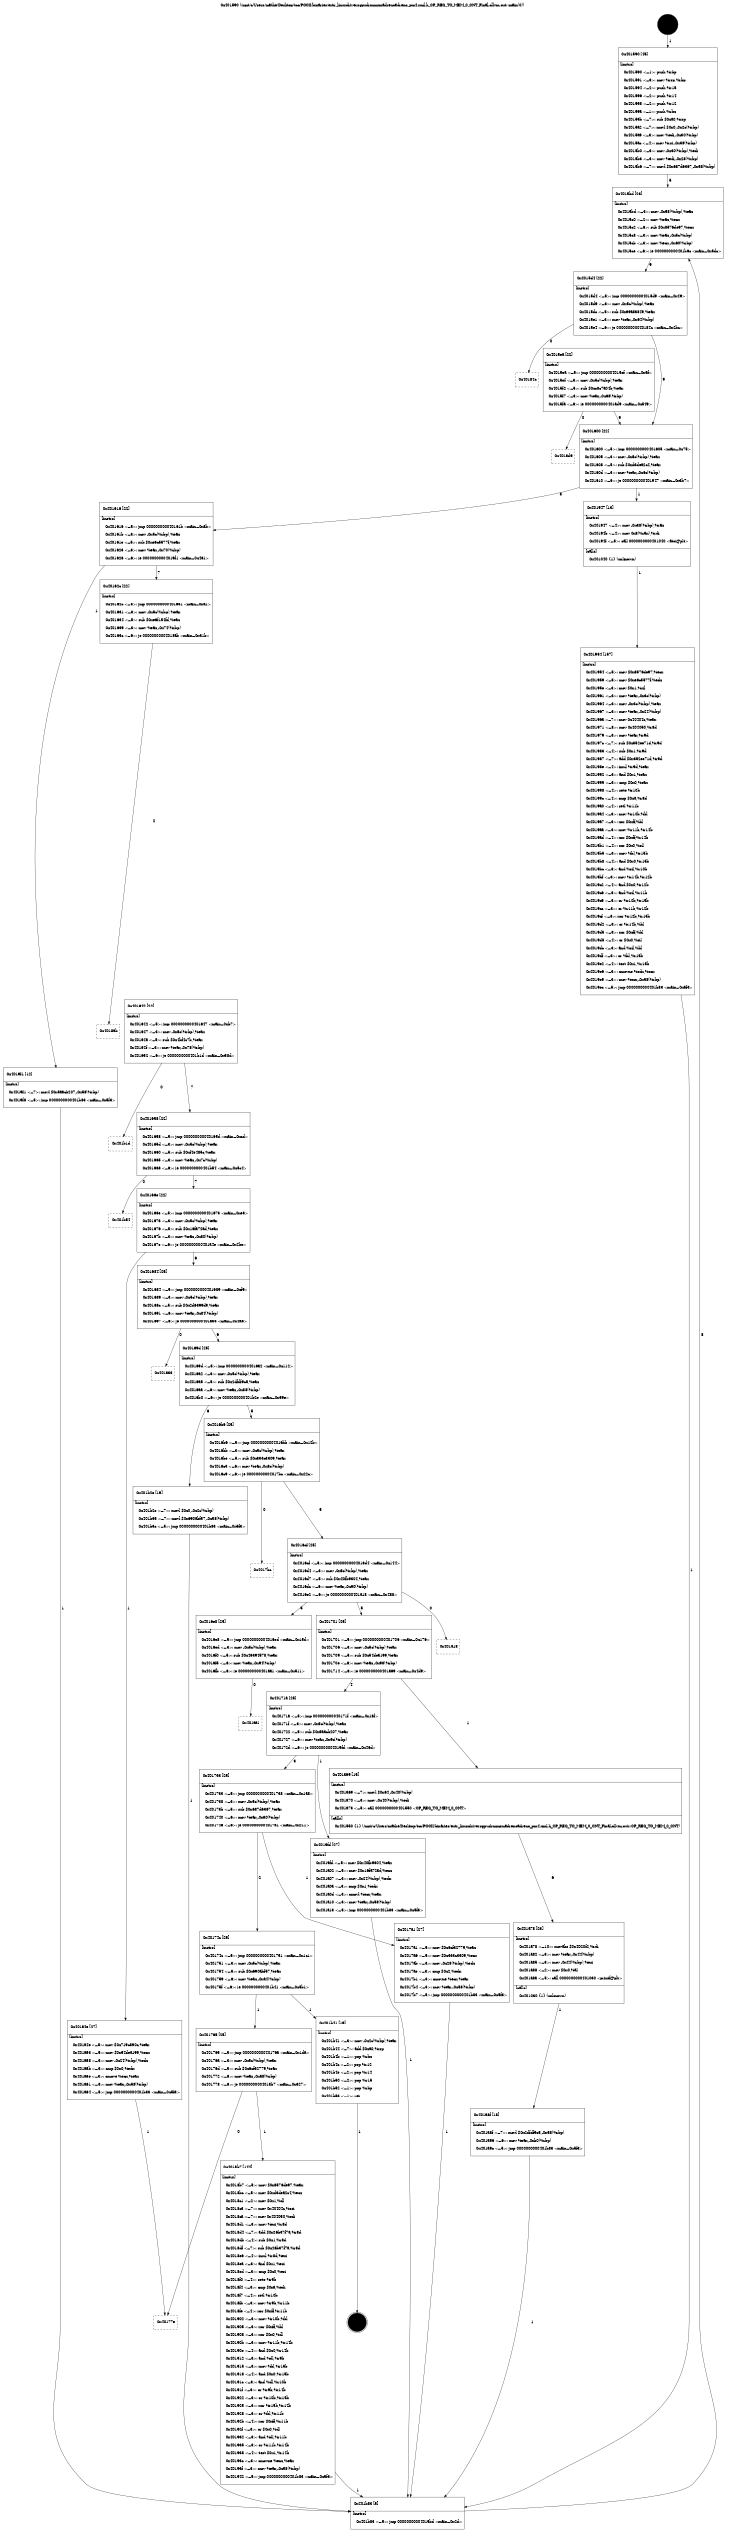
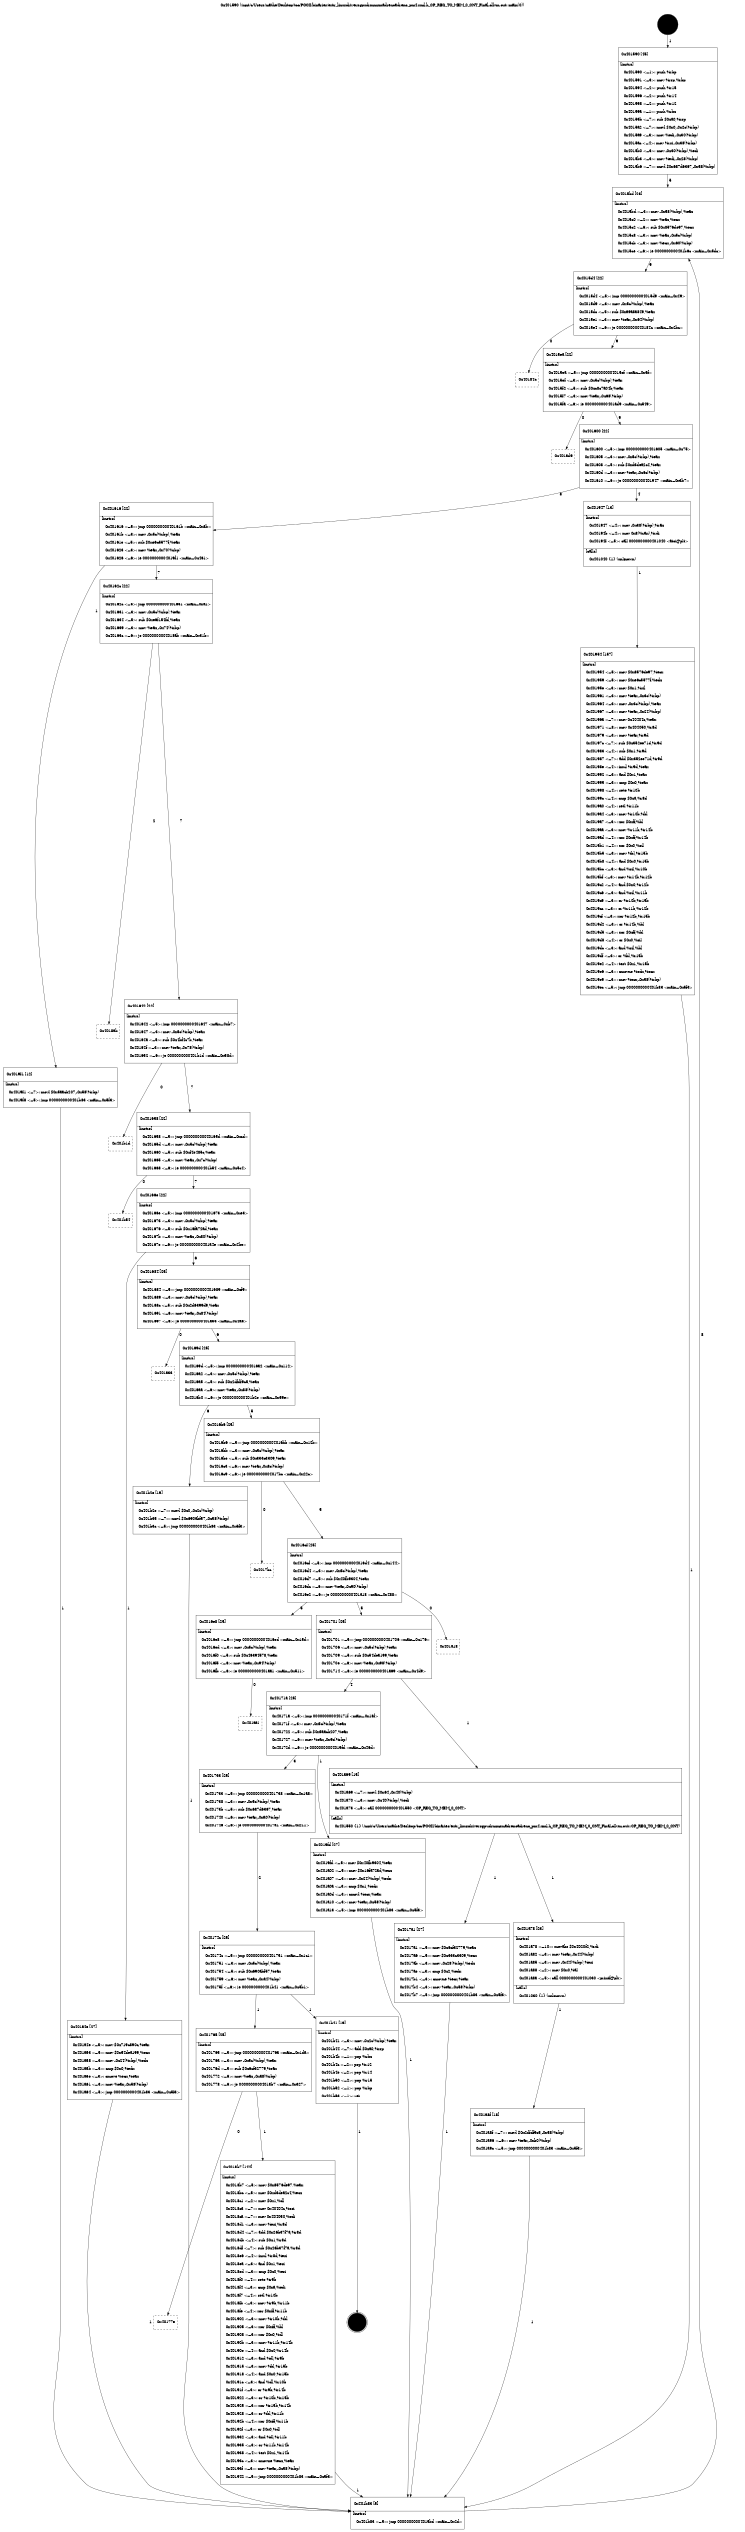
edge "0x4015d4 [22]" -> "0x401600 [22]": now "0x4015d4 [22]" -> "0x4015ea [22]"
edge "0x401600 [22]" -> "0x401947 [13]": label " 1" -> " 4"
edge "0x40162c [22]" -> "0x401642 [22]": added, label "7"
edge "0x401a69 [15]" -> "0x401a78 [23]": label " 6" -> " 1"
edge "0x401733 [25]" -> "0x4017a1 [27]": now "0x401a69 [15]" -> "0x4017a1 [27]"
edge "0x401a4e [27]" -> "0x40177e": now "0x401a4e [27]" -> "0x401b83 [5]"
